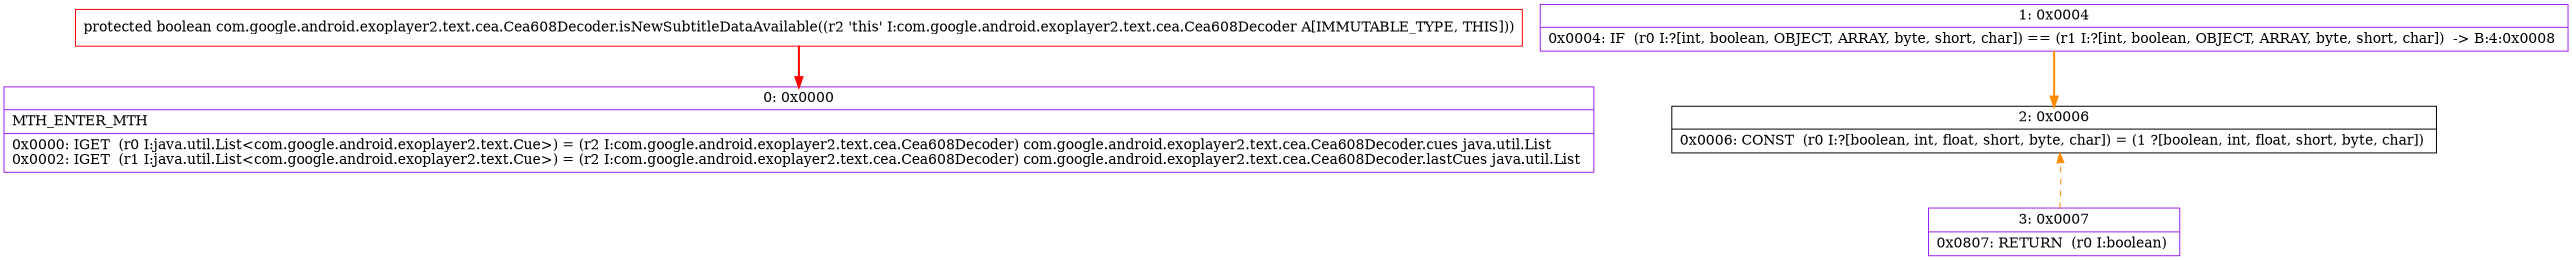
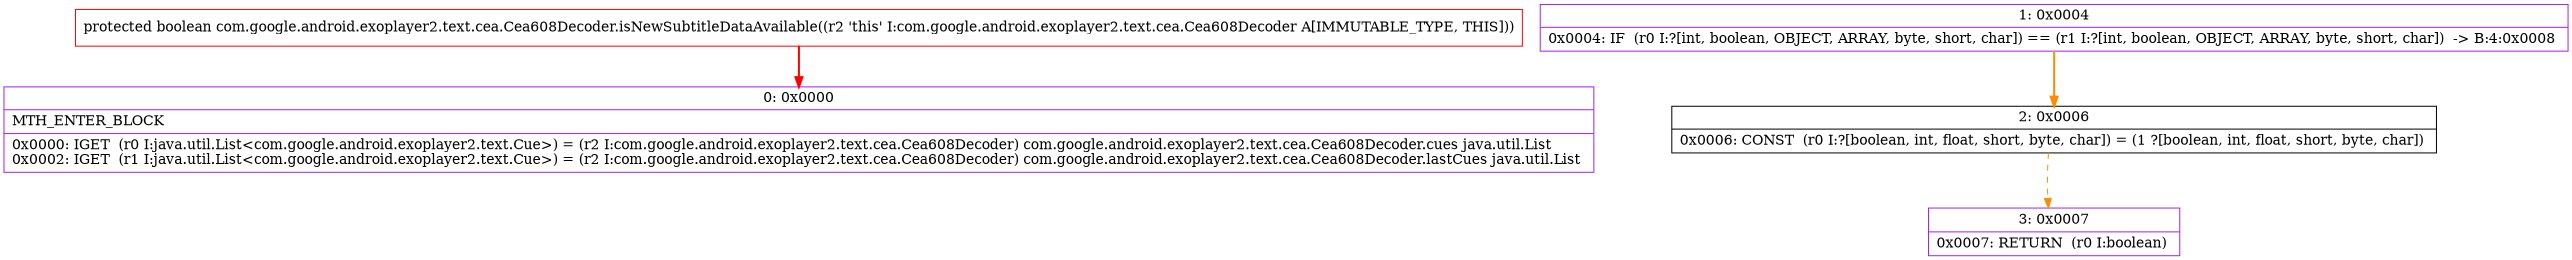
node "0: 0x0000": text "MTH_ENTER_MTH" -> "MTH_ENTER_BLOCK"
edge "3: 0x0007" -> "2: 0x0006": reversed
node "3: 0x0007": text "0x0807: RETURN  (r0 I:boolean)" -> "0x0007: RETURN  (r0 I:boolean)"
